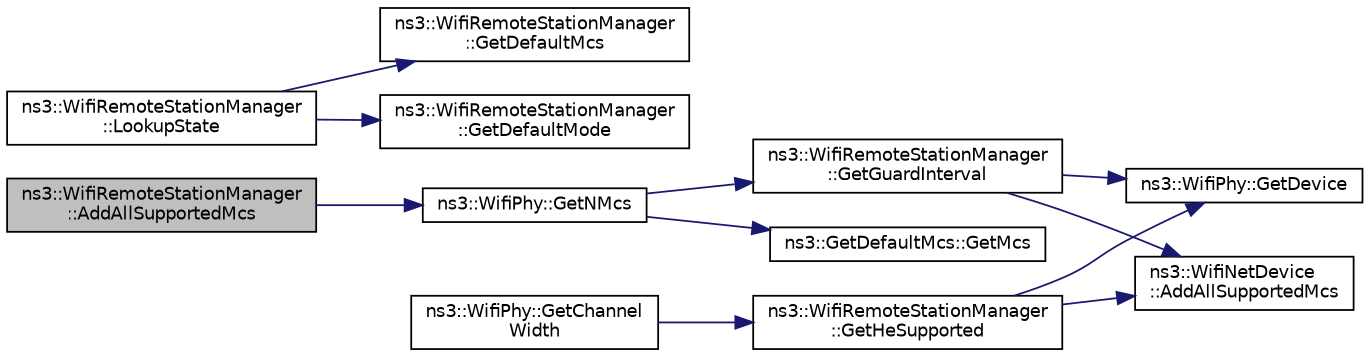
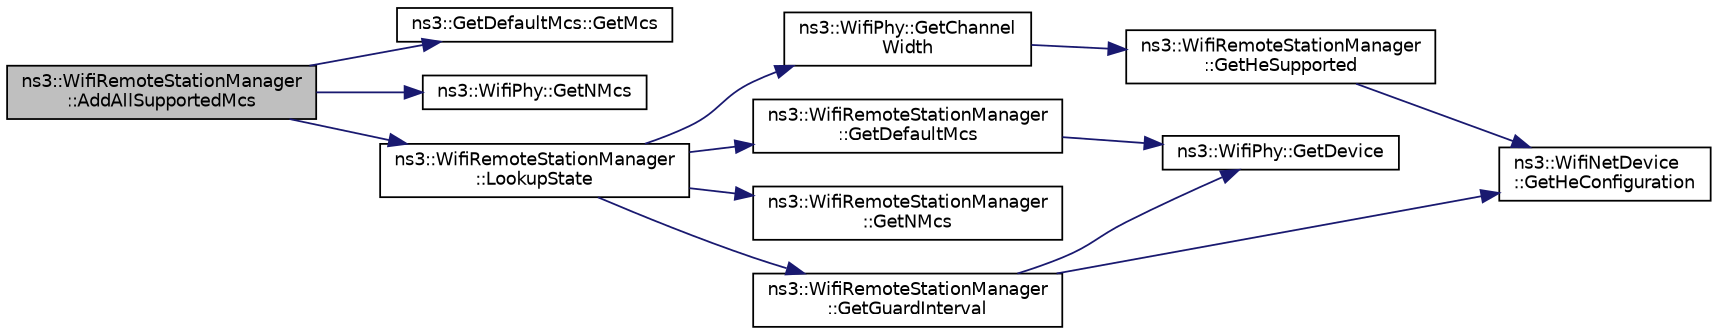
edge "ns3::WifiRemoteStationManager ::LookupState" -> "ns3::WifiPhy::GetChannel Width": added
node "ns3::WifiRemoteStationManager ::GetDefaultMode": label "ns3::WifiRemoteStationManager ::GetDefaultMode" -> "ns3::WifiRemoteStationManager ::GetNMcs"
edge "ns3::WifiRemoteStationManager ::AddAllSupportedMcs" -> "ns3::WifiRemoteStationManager ::LookupState": added
edge "ns3::WifiPhy::GetNMcs" -> "ns3::WifiRemoteStationManager ::GetGuardInterval": now "ns3::WifiRemoteStationManager ::LookupState" -> "ns3::WifiRemoteStationManager ::GetGuardInterval"
edge "ns3::WifiPhy::GetNMcs" -> "ns3::GetDefaultMcs::GetMcs": now "ns3::WifiRemoteStationManager ::AddAllSupportedMcs" -> "ns3::GetDefaultMcs::GetMcs"
edge "ns3::WifiRemoteStationManager ::GetHeSupported" -> "ns3::WifiPhy::GetDevice": now "ns3::WifiRemoteStationManager ::GetDefaultMcs" -> "ns3::WifiPhy::GetDevice"
node "ns3::WifiNetDevice ::AddAllSupportedMcs": label "ns3::WifiNetDevice ::AddAllSupportedMcs" -> "ns3::WifiNetDevice ::GetHeConfiguration"
